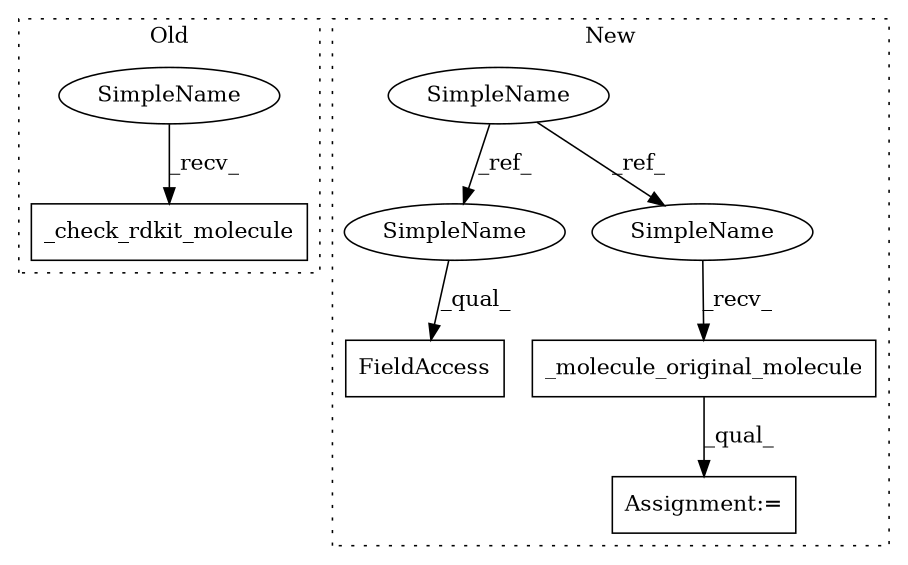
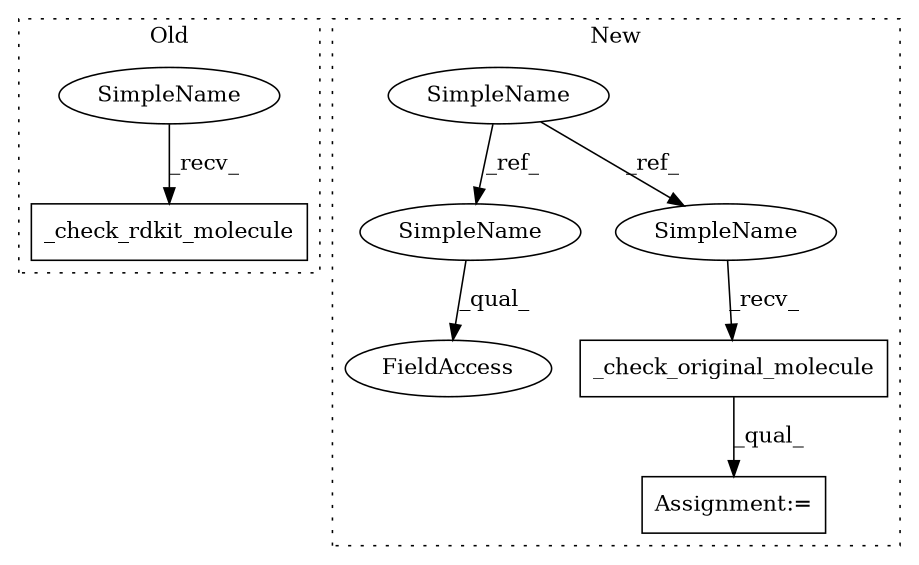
node "FieldAccess": shape box -> ellipse
node "_molecule_original_molecule": label "_molecule_original_molecule" -> "_check_original_molecule"
